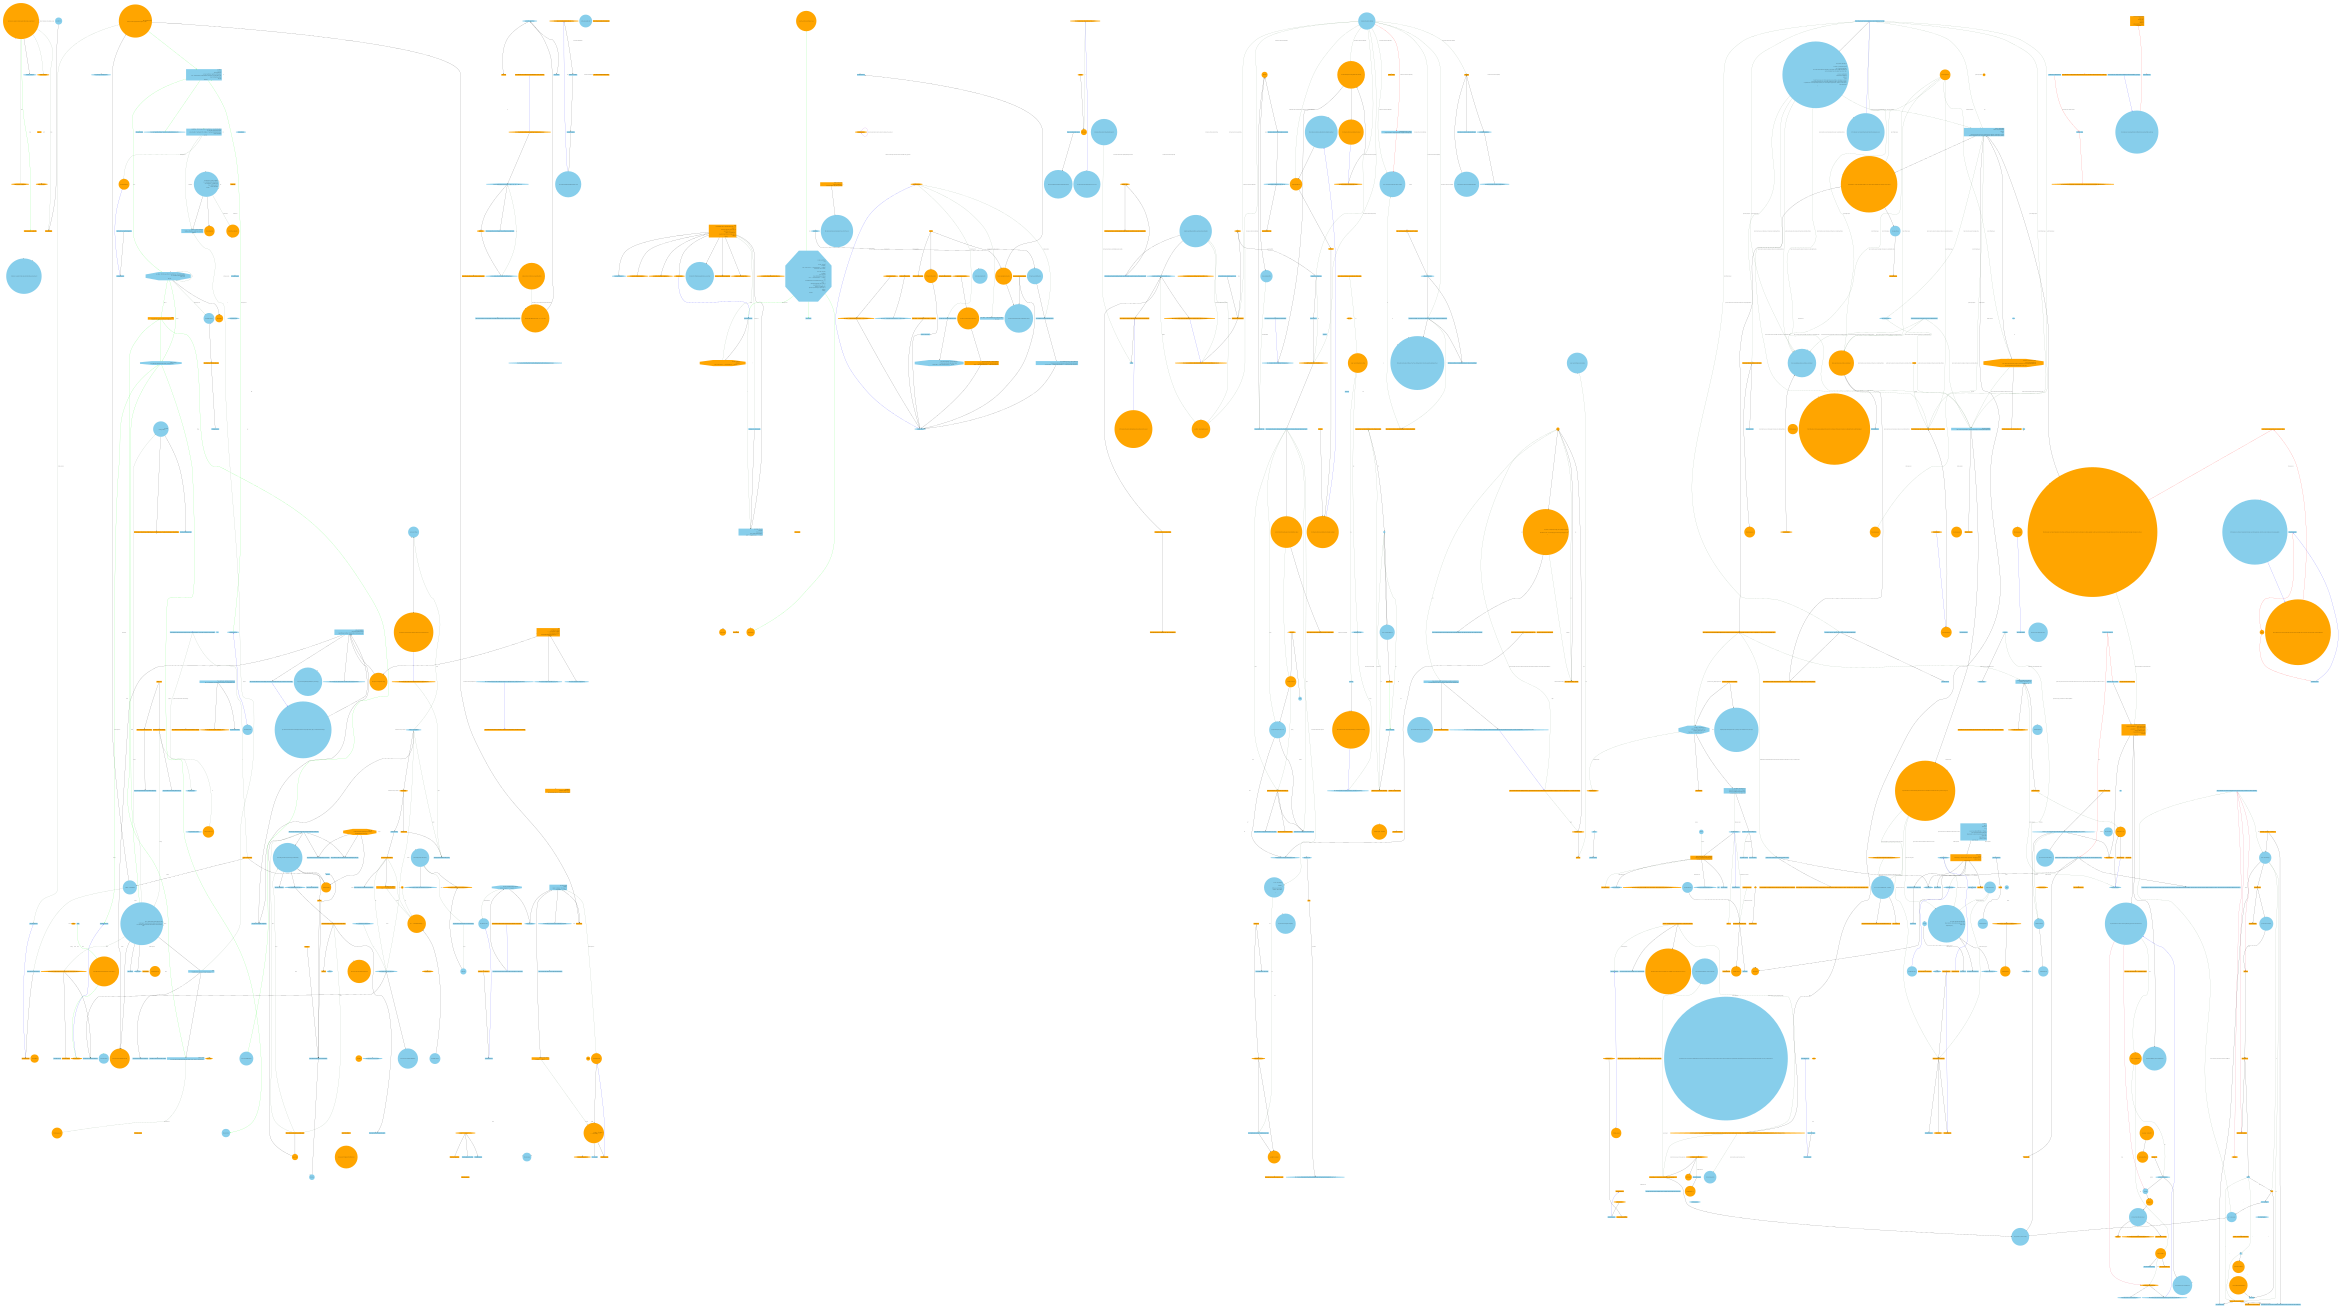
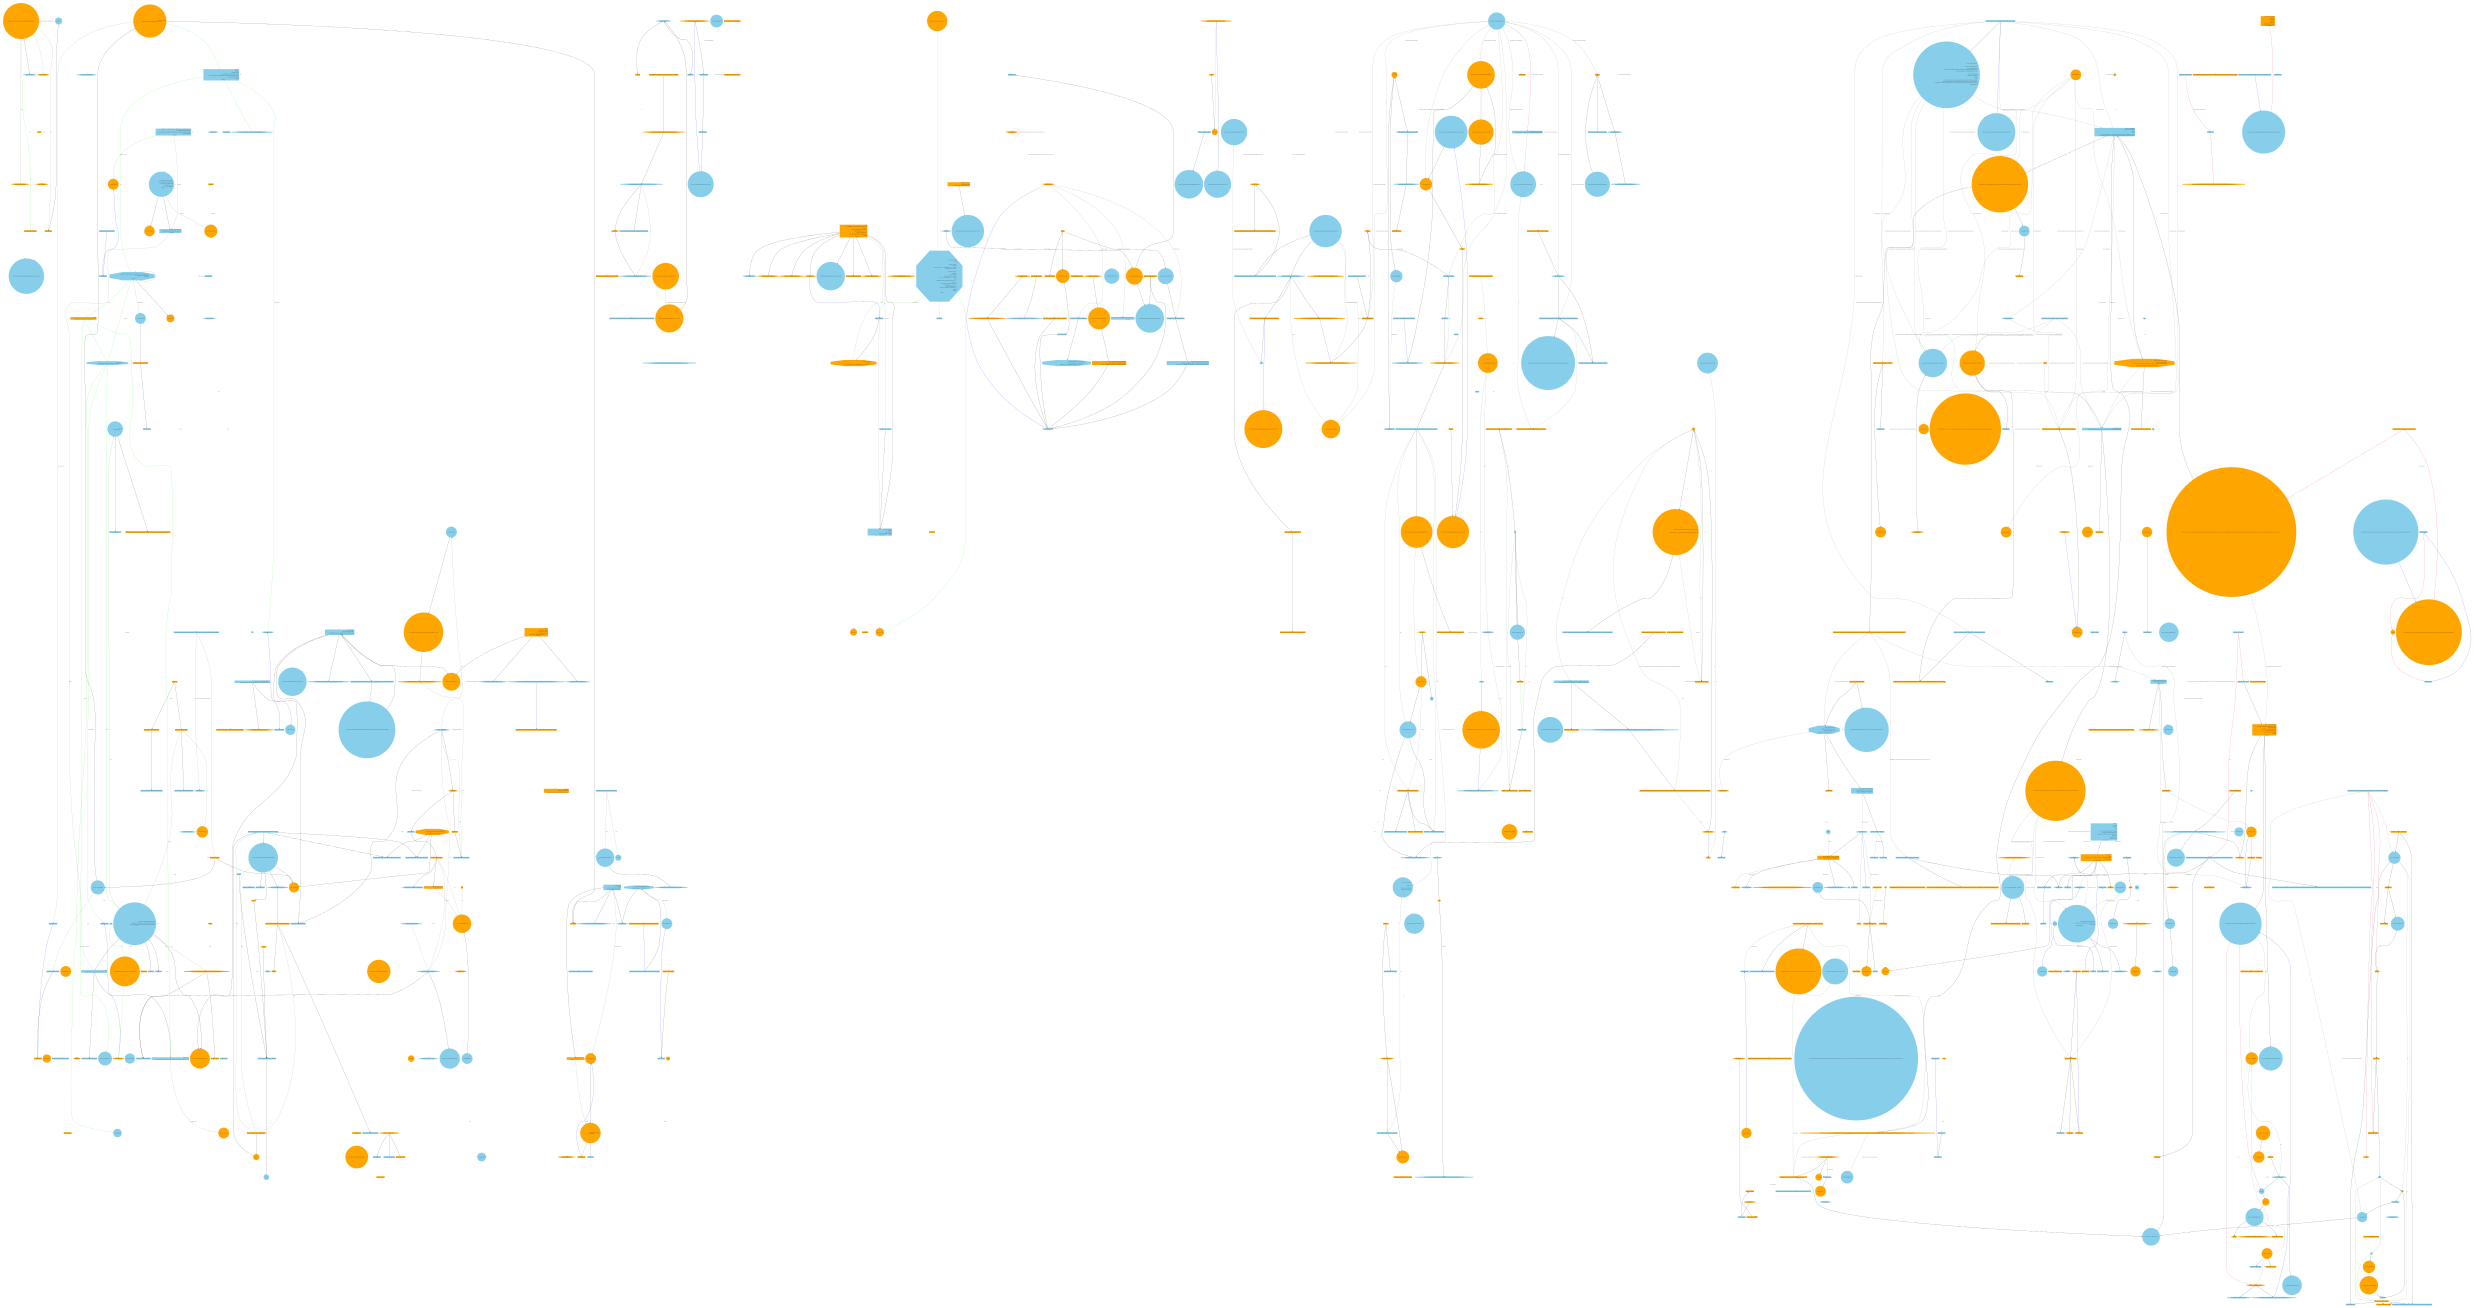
node "Exit CommandLine.UnParserExtensions.NormalizeValue(object)": removed
